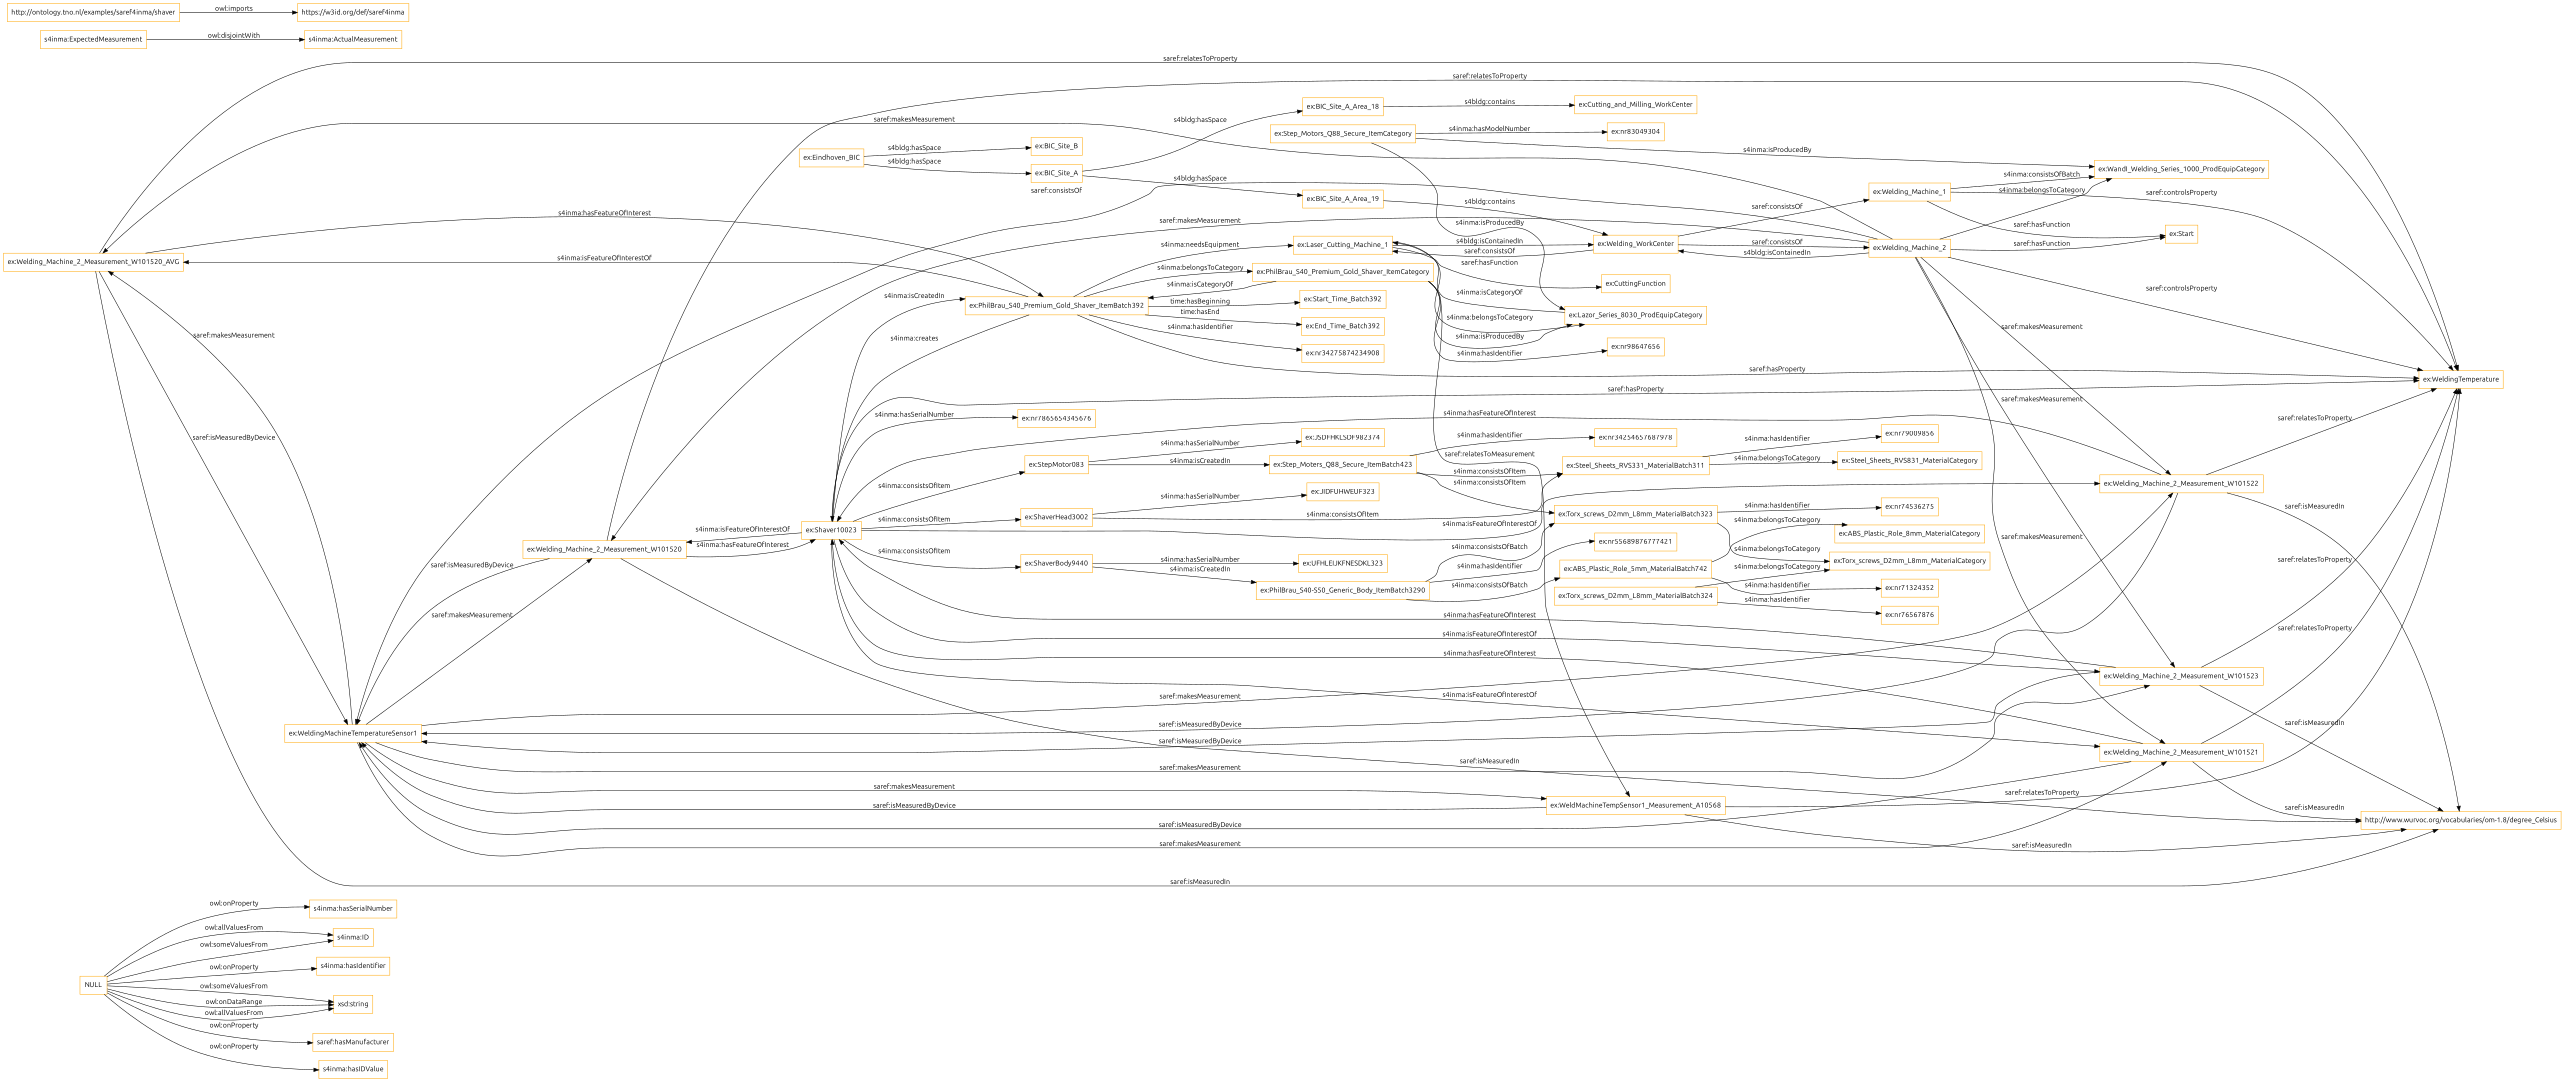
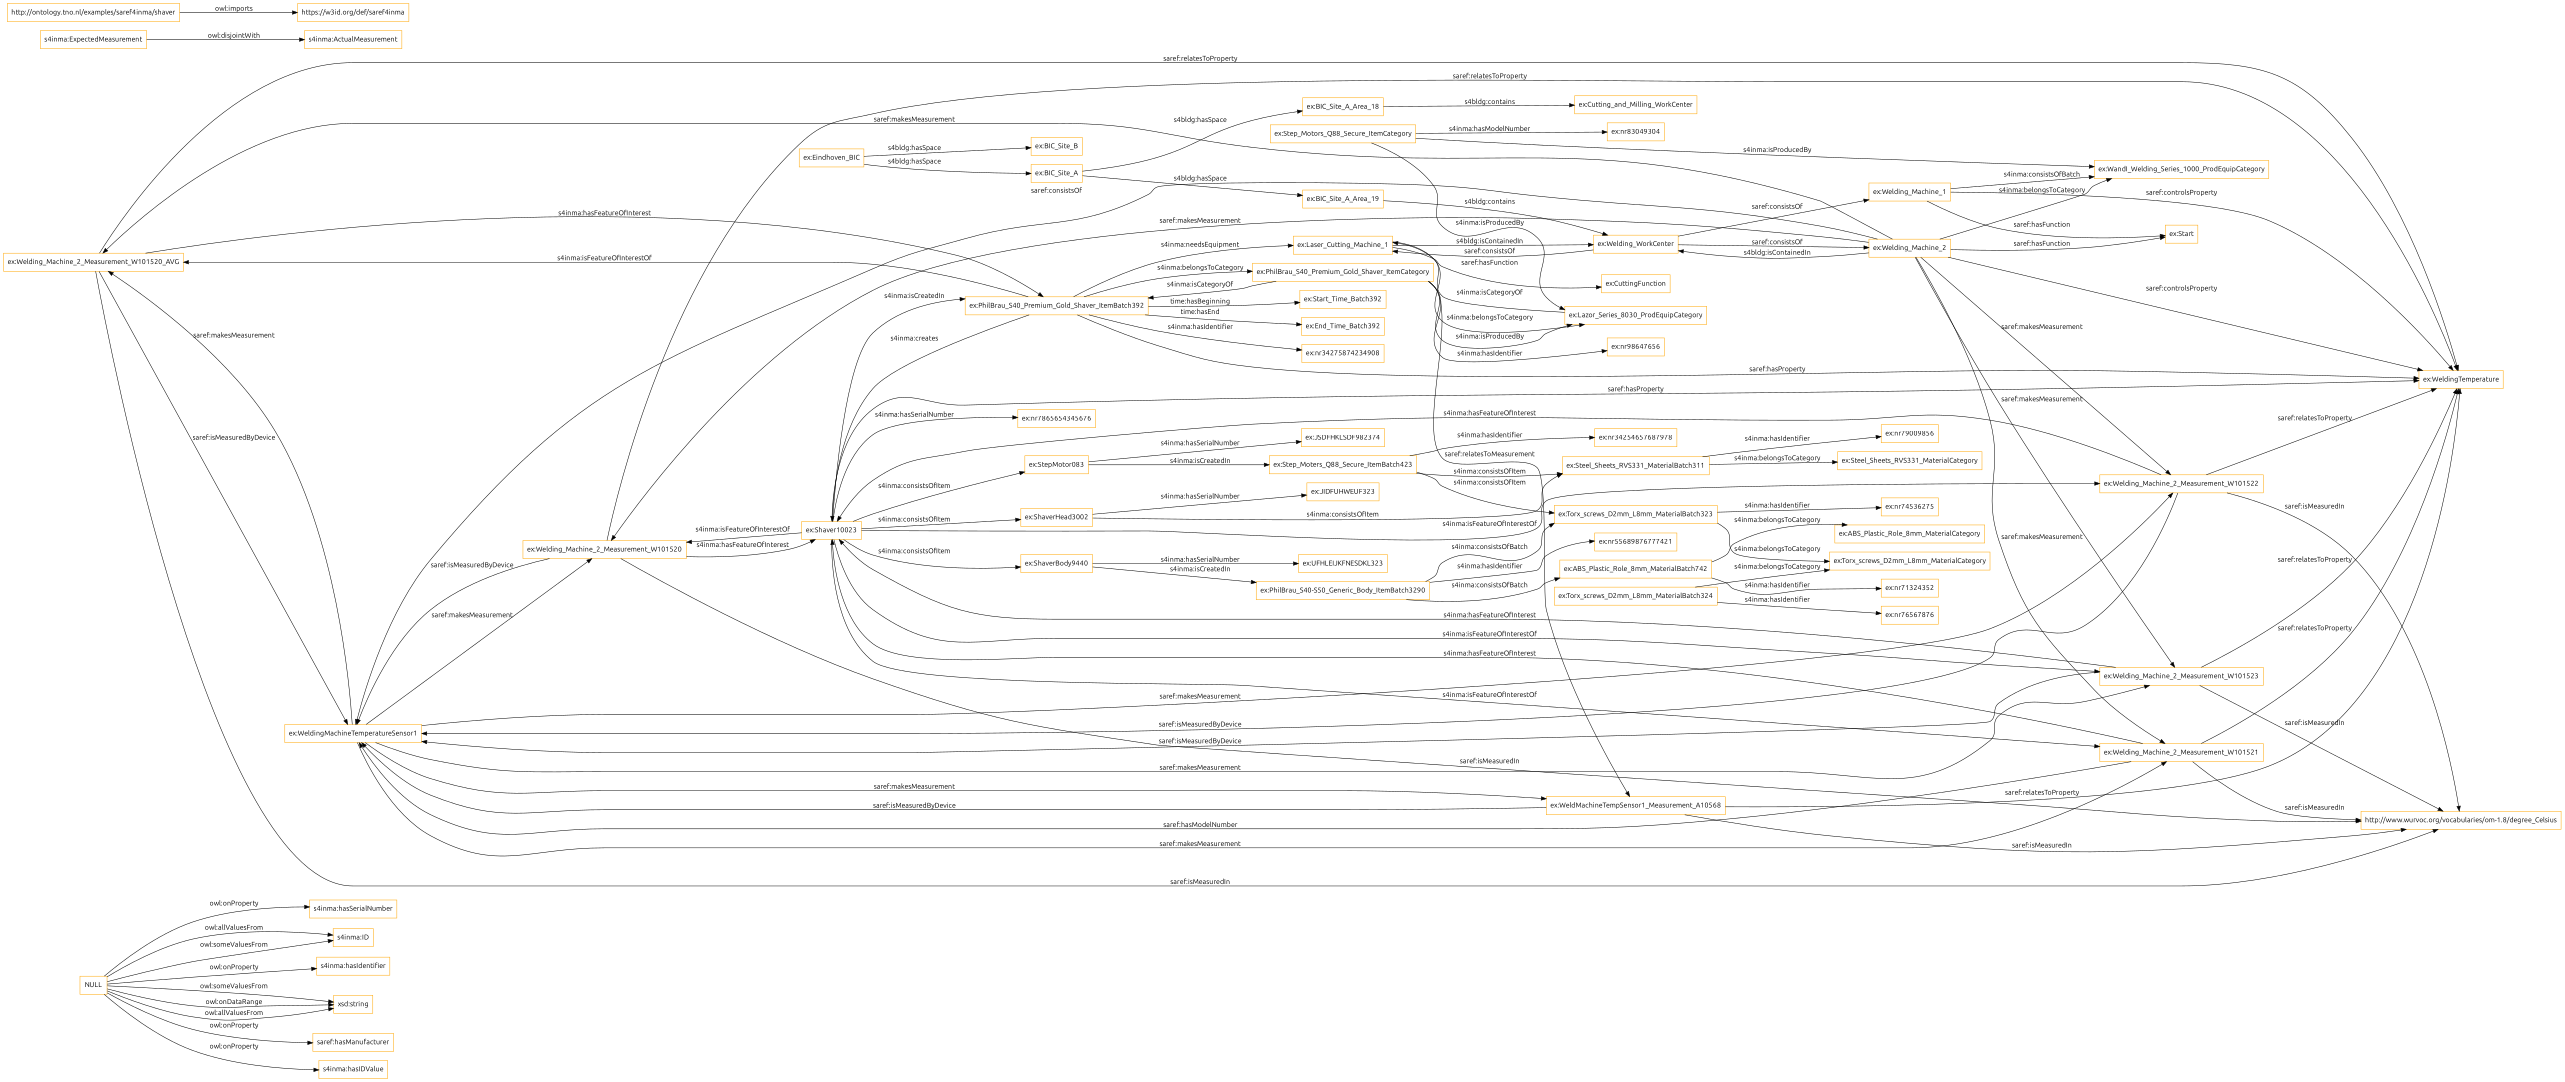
node "ex:Steel_Sheets_RVS831_MaterialCategory": label "ex:Steel_Sheets_RVS831_MaterialCategory" -> "ex:Steel_Sheets_RVS331_MaterialCategory"
node "ex:ABS_Plastic_Role_5mm_MaterialBatch742": label "ex:ABS_Plastic_Role_5mm_MaterialBatch742" -> "ex:ABS_Plastic_Role_8mm_MaterialBatch742"
edge "ex:Welding_Machine_2_Measurement_W101521" -> "ex:WeldingMachineTemperatureSensor1": label "saref:isMeasuredByDevice" -> "saref:hasModelNumber"
